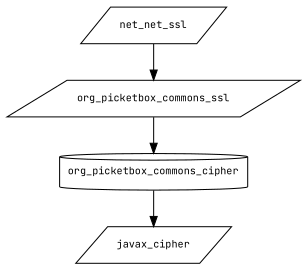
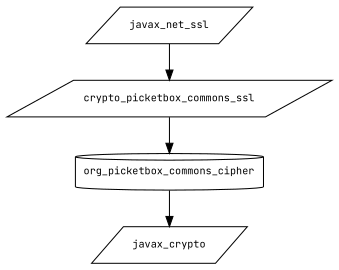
node "net_net_ssl": label "net_net_ssl" -> "javax_net_ssl"
node "org_picketbox_commons_ssl": label "org_picketbox_commons_ssl" -> "crypto_picketbox_commons_ssl"
node "javax_cipher": label "javax_cipher" -> "javax_crypto"
